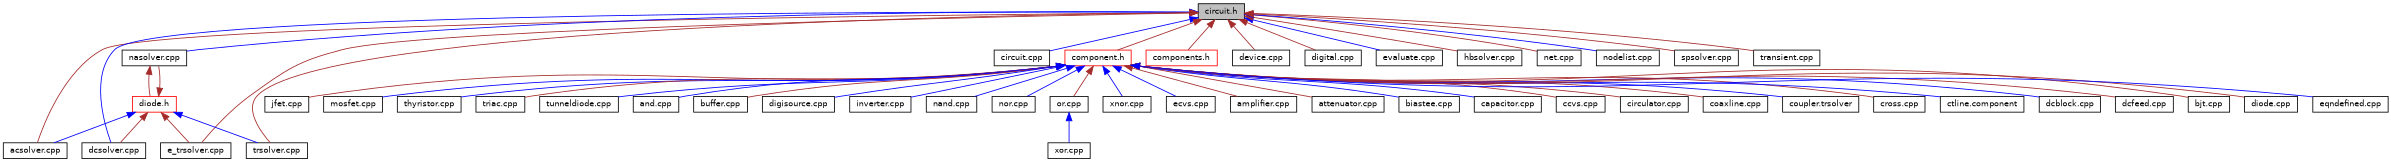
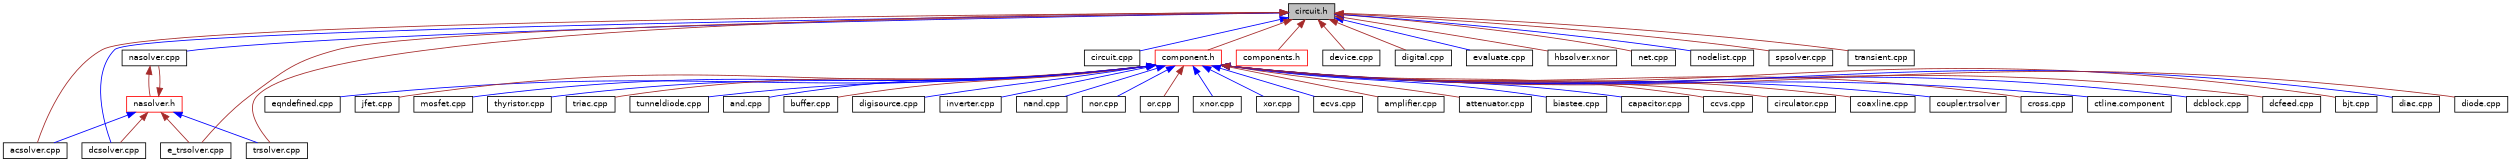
node "hbsolver.cpp": label "hbsolver.cpp" -> "hbsolver.xnor"
node "diode.h": label "diode.h" -> "nasolver.h"
node "diac.cpp": added
edge "xor.cpp" -> "or.cpp": now "xor.cpp" -> "component.h"
